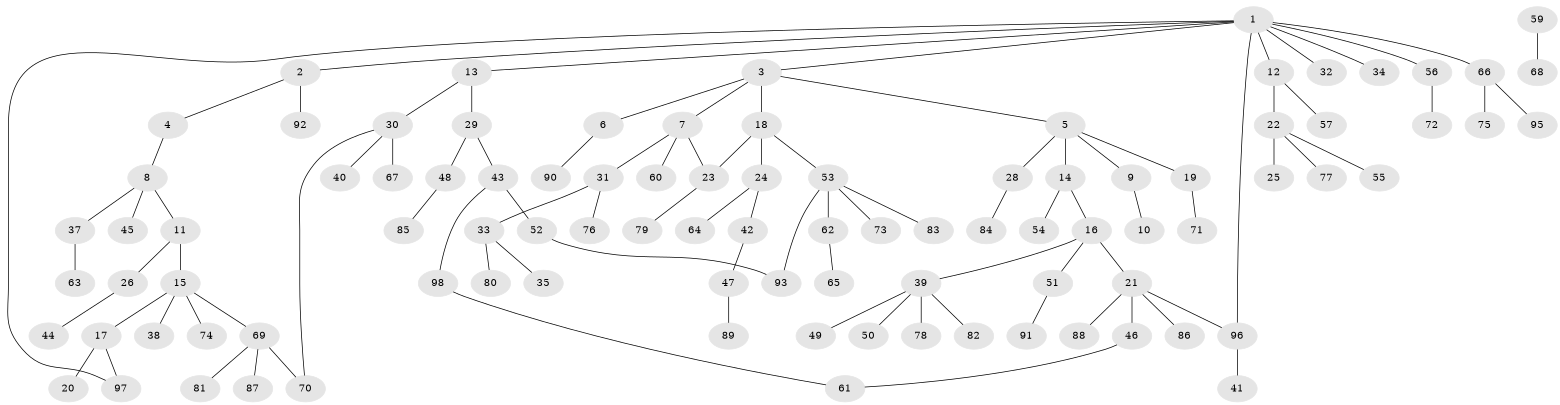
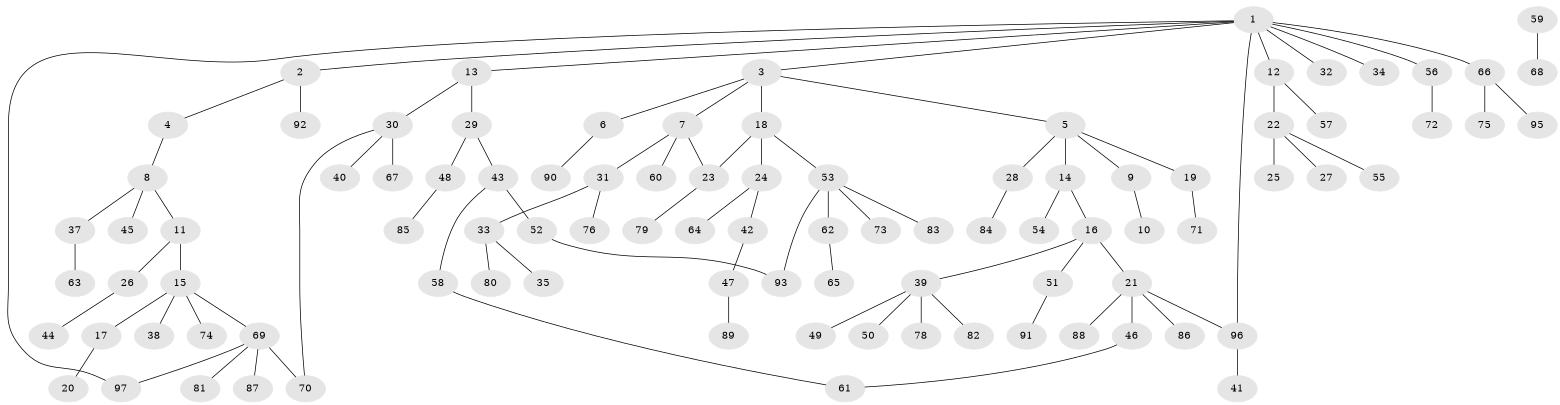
node "77": label "77" -> "27"
node "98": label "98" -> "58"
edge "17" -- "97": now "69" -- "97"
